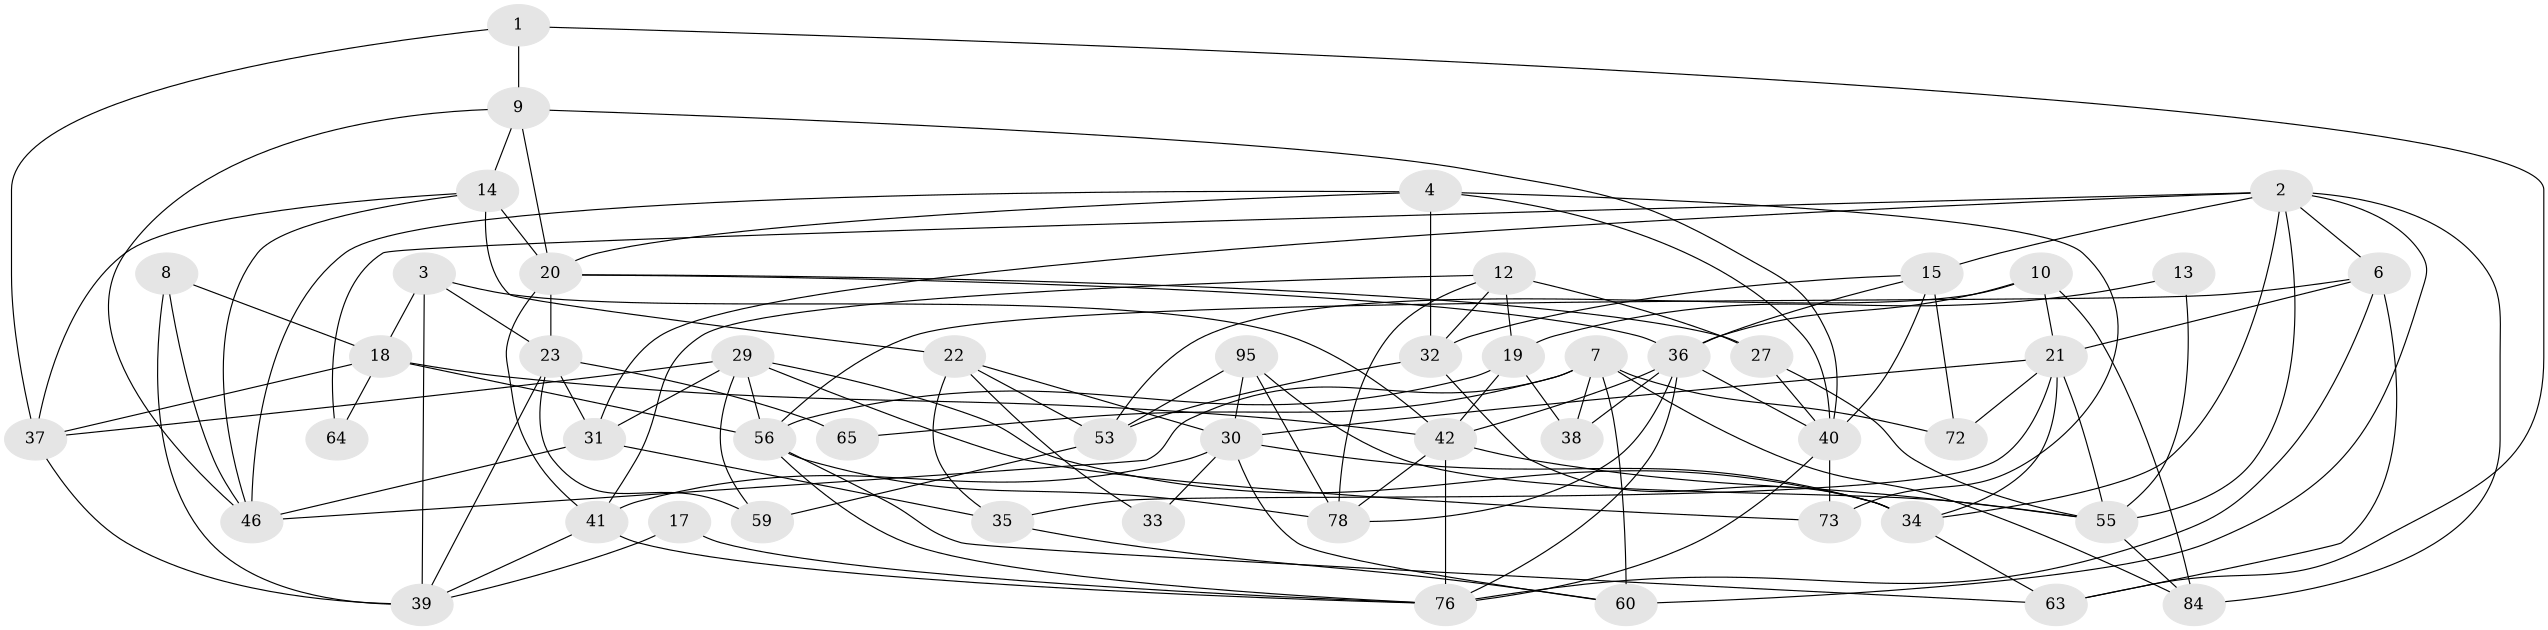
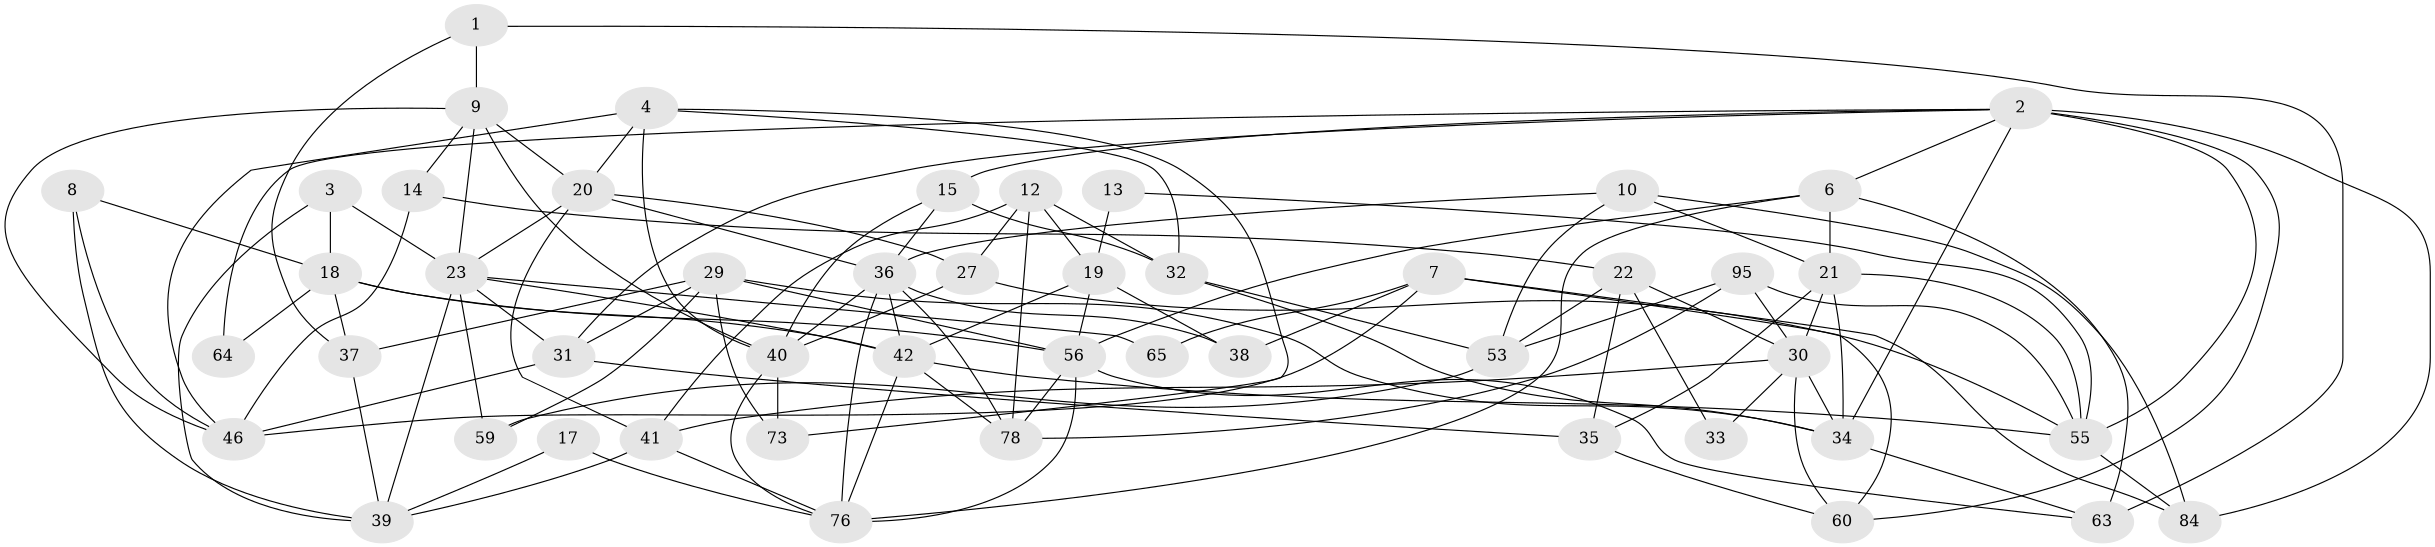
edge "9" -- "23": added
edge "14" -- "37": removed
edge "14" -- "20": removed
edge "3" -- "42": now "23" -- "42"
node "72": removed
